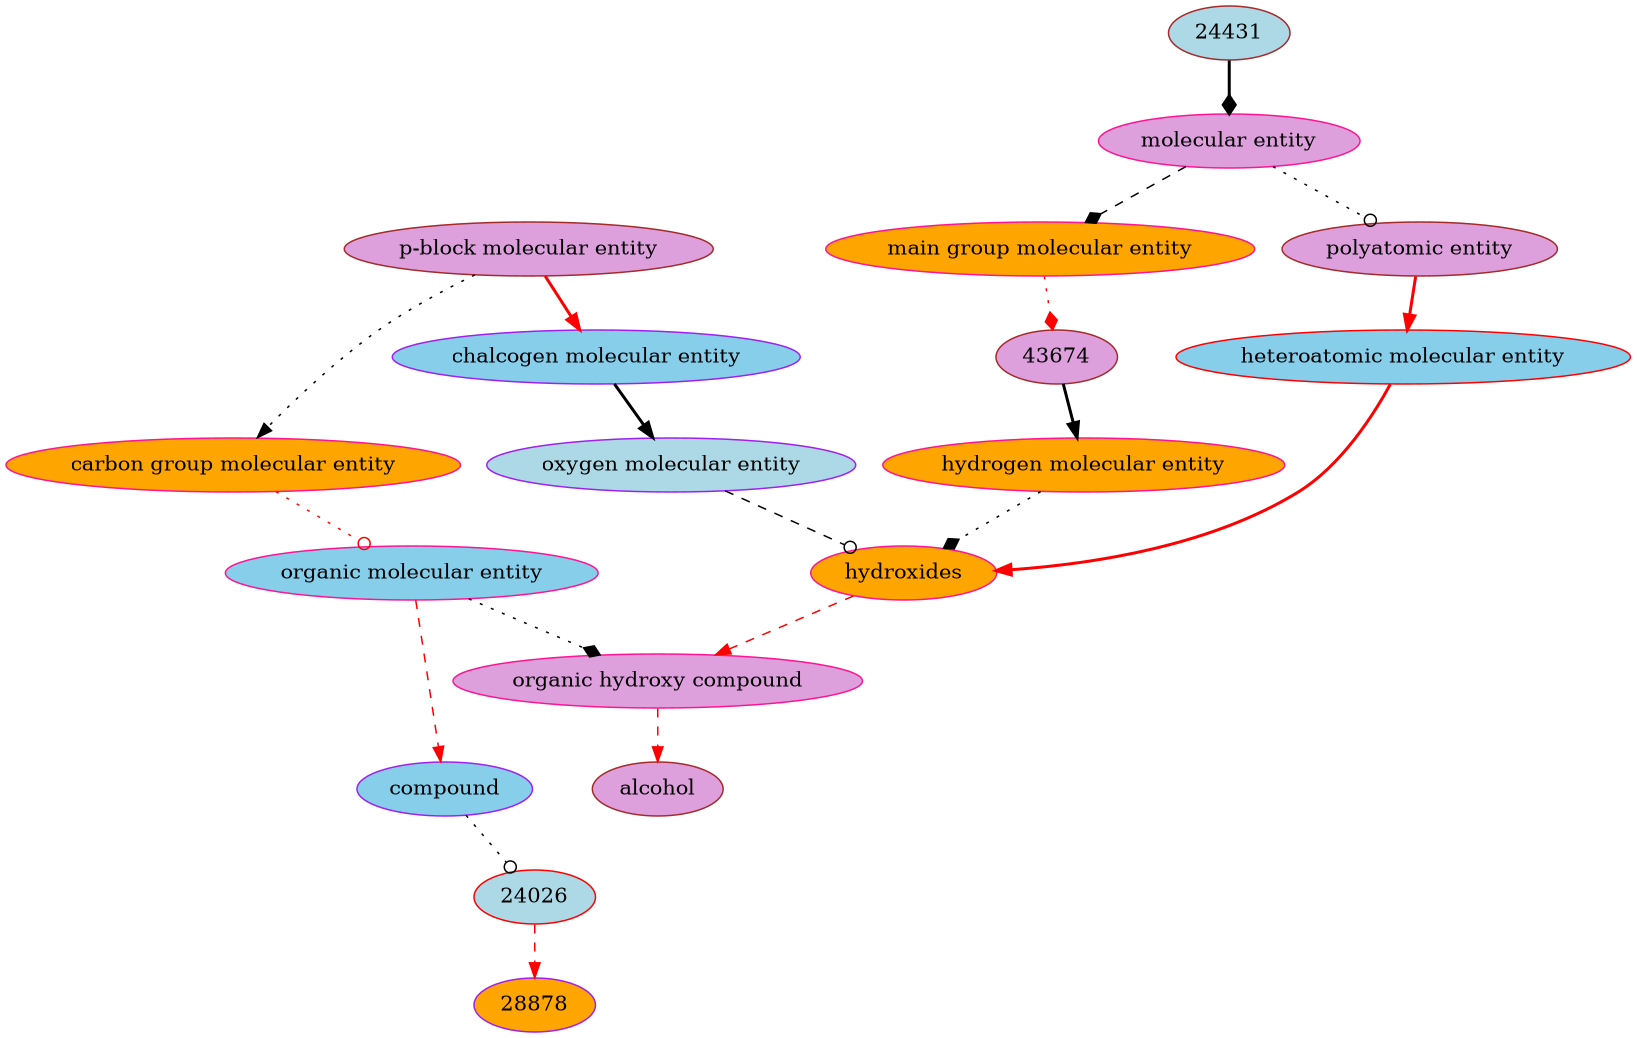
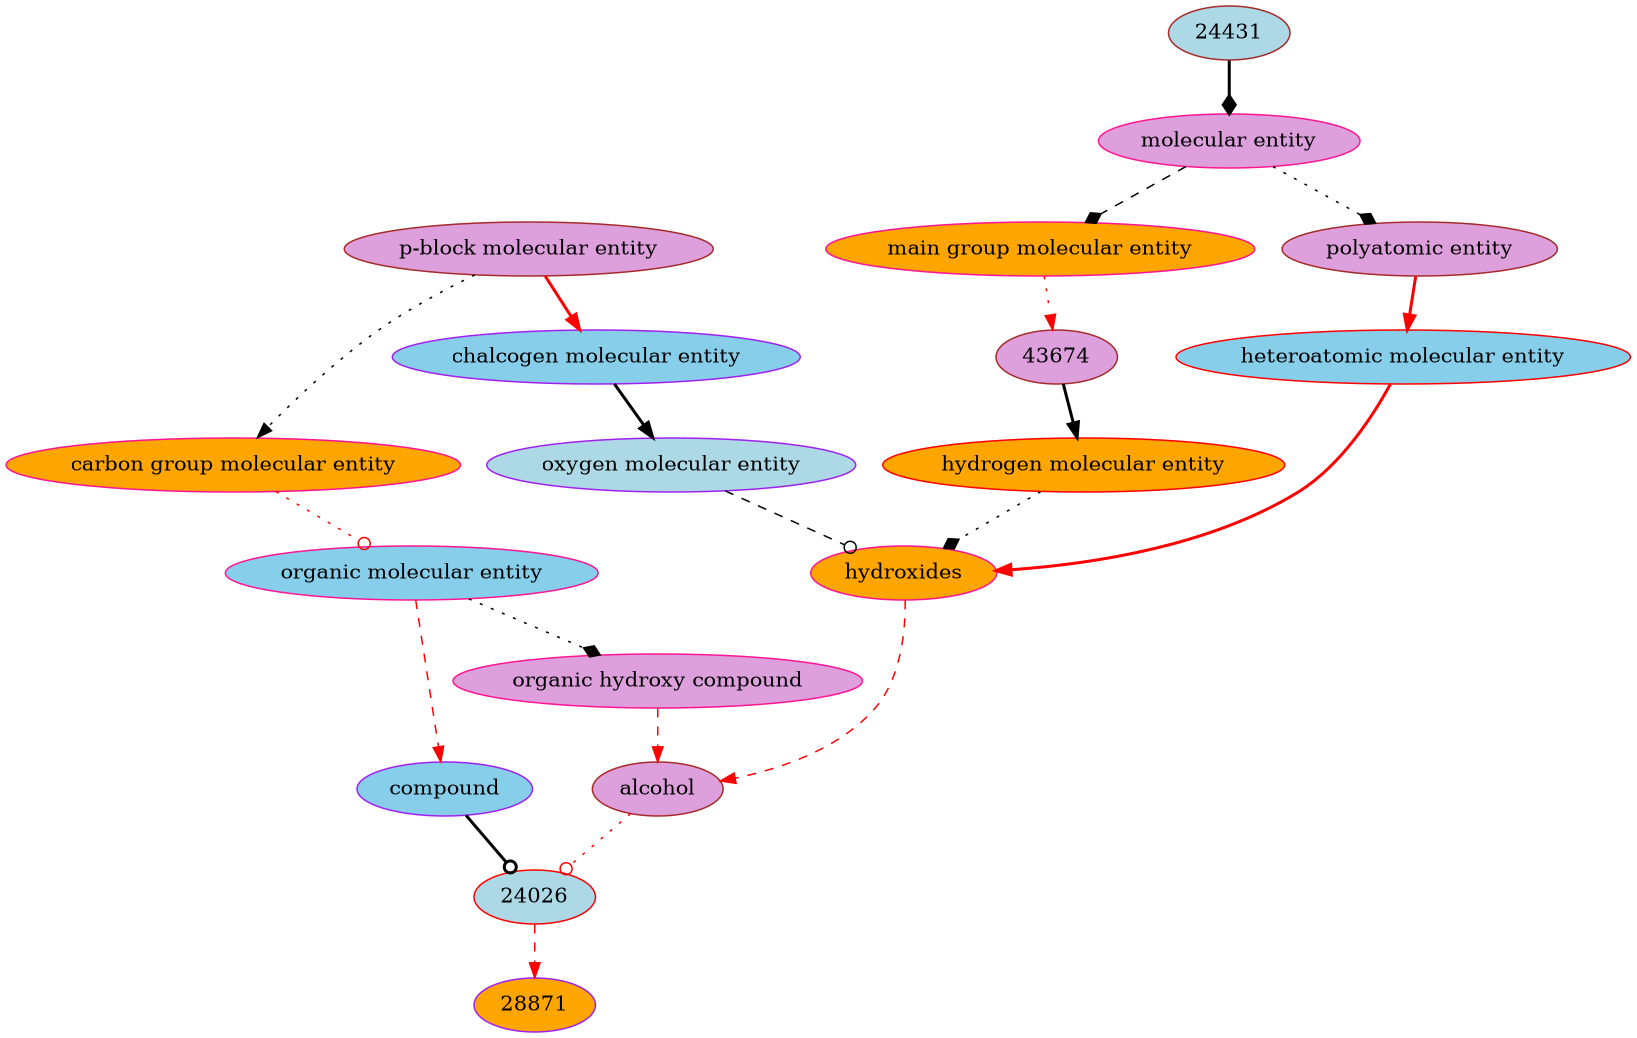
edge "molecular entity" -> "polyatomic entity": arrowhead odot -> diamond
edge "main group molecular entity" -> "43674": arrowhead diamond -> normal
node "hydrogen molecular entity": color deeppink -> red
edge "hydroxides" -> "organic hydroxy compound": now "hydroxides" -> "alcohol"
edge "compound" -> "24026": style dotted -> bold
edge "alcohol" -> "24026": added
node "28878": label "28878" -> "28871"
